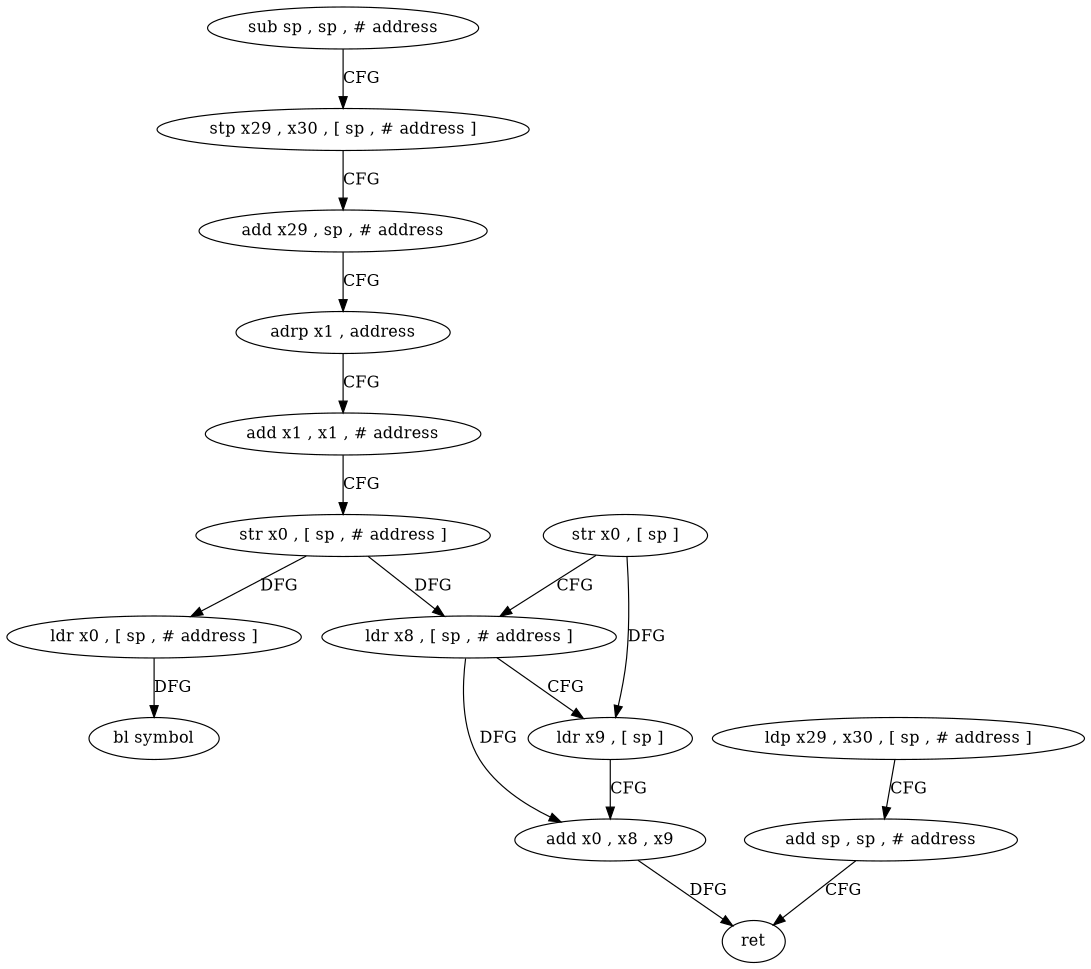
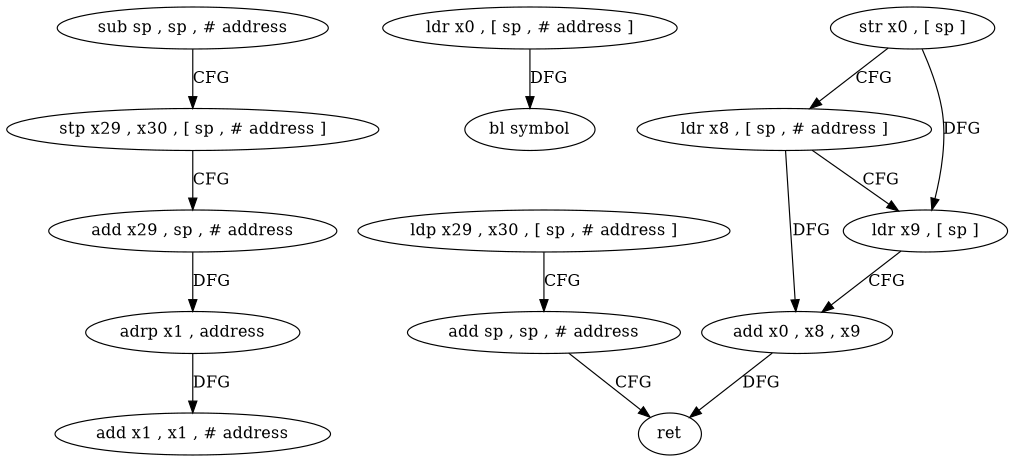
edge "add x29 , sp , # address" -> "adrp x1 , address": label "CFG" -> "DFG"
edge "adrp x1 , address" -> "add x1 , x1 , # address": label "CFG" -> "DFG"
node "str x0 , [ sp , # address ]": removed
